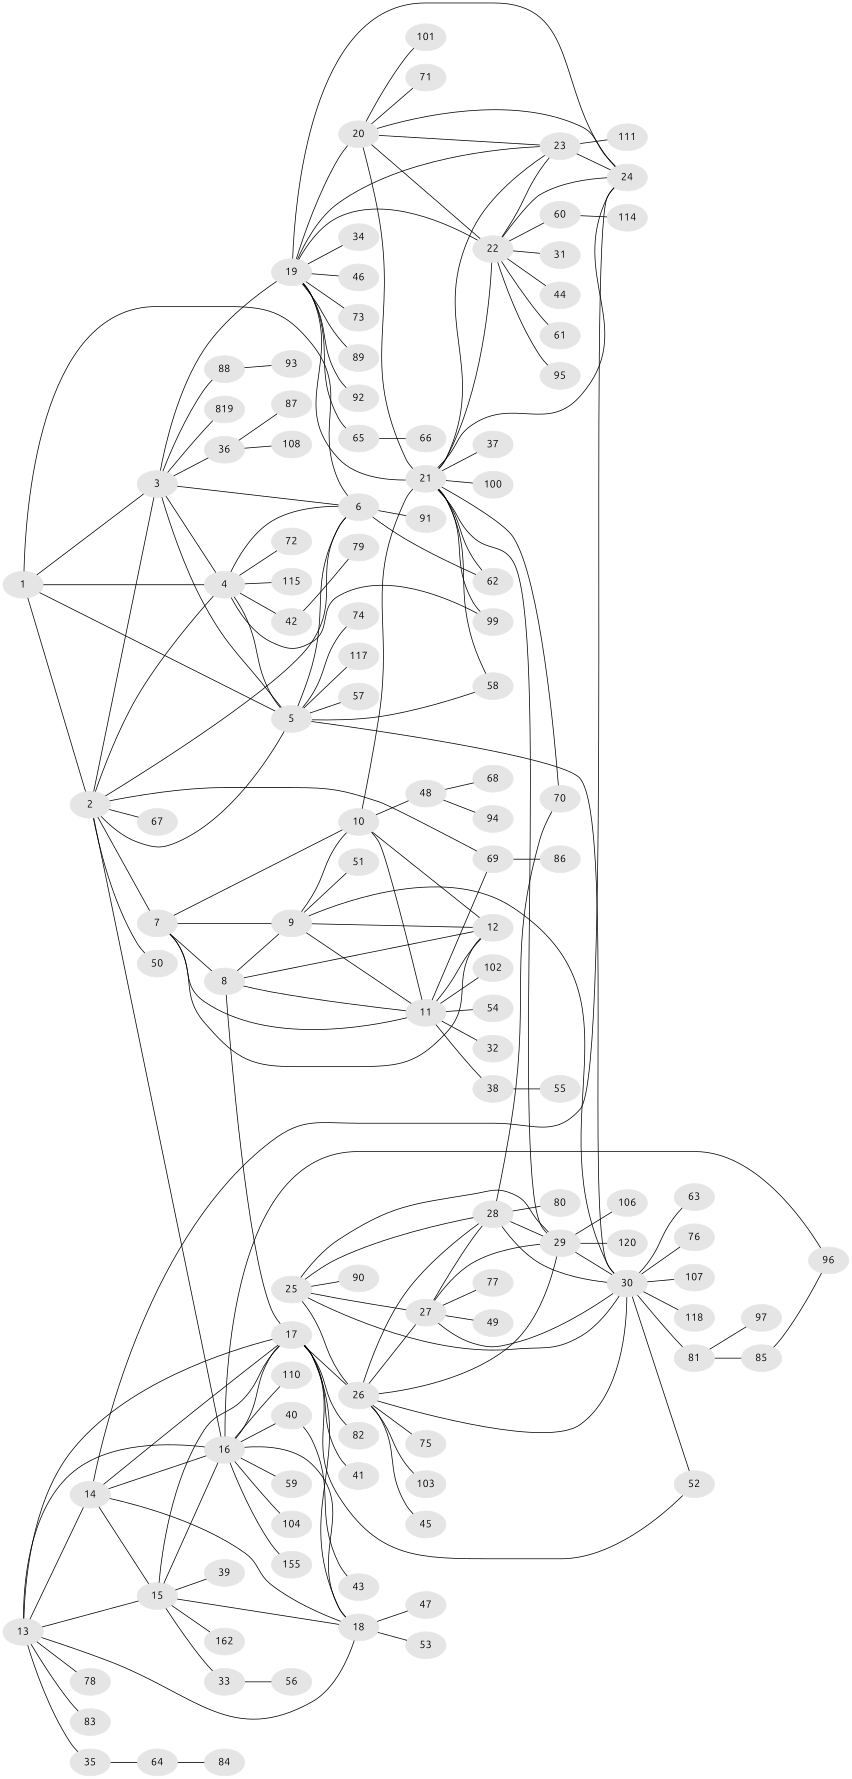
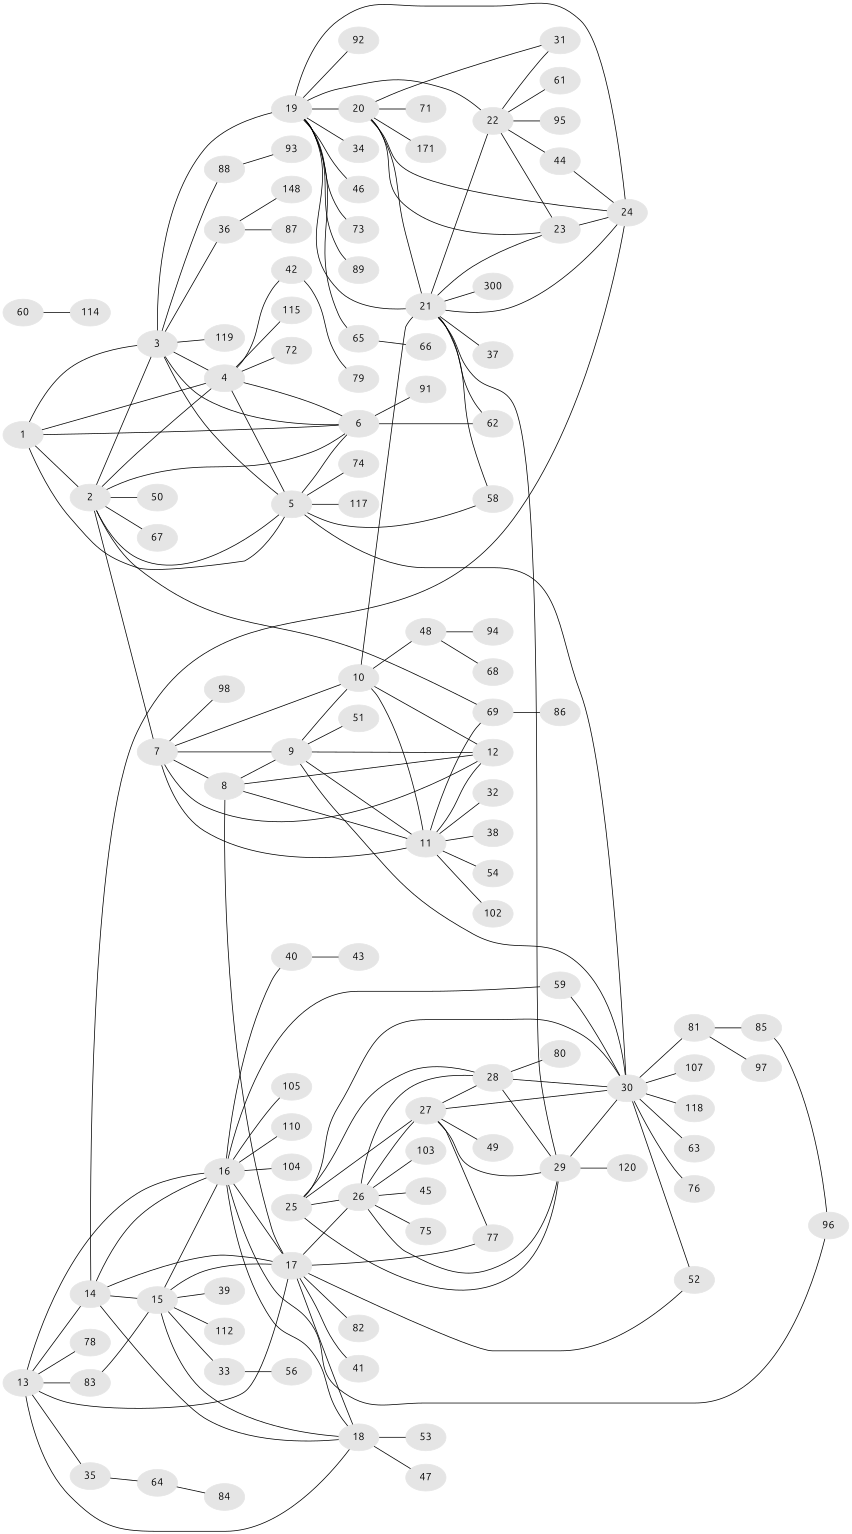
node "101": label "101" -> "171"
node "111": removed
edge "23" -- "19": removed
edge "20" -- "22": now "20" -- "31"
edge "24" -- "22": now "24" -- "44"
edge "60" -- "22": removed
node "819": label "819" -> "119"
node "108": label "108" -> "148"
node "100": label "100" -> "300"
node "99": removed
node "98": added
node "57": removed
node "70": removed
node "55": removed
edge "2" -- "16": removed
node "106": removed
edge "77" -- "17": added
node "90": removed
edge "30" -- "26": now "30" -- "59"
node "155": label "155" -> "105"
edge "15" -- "13": now "15" -- "83"
node "162": label "162" -> "112"
